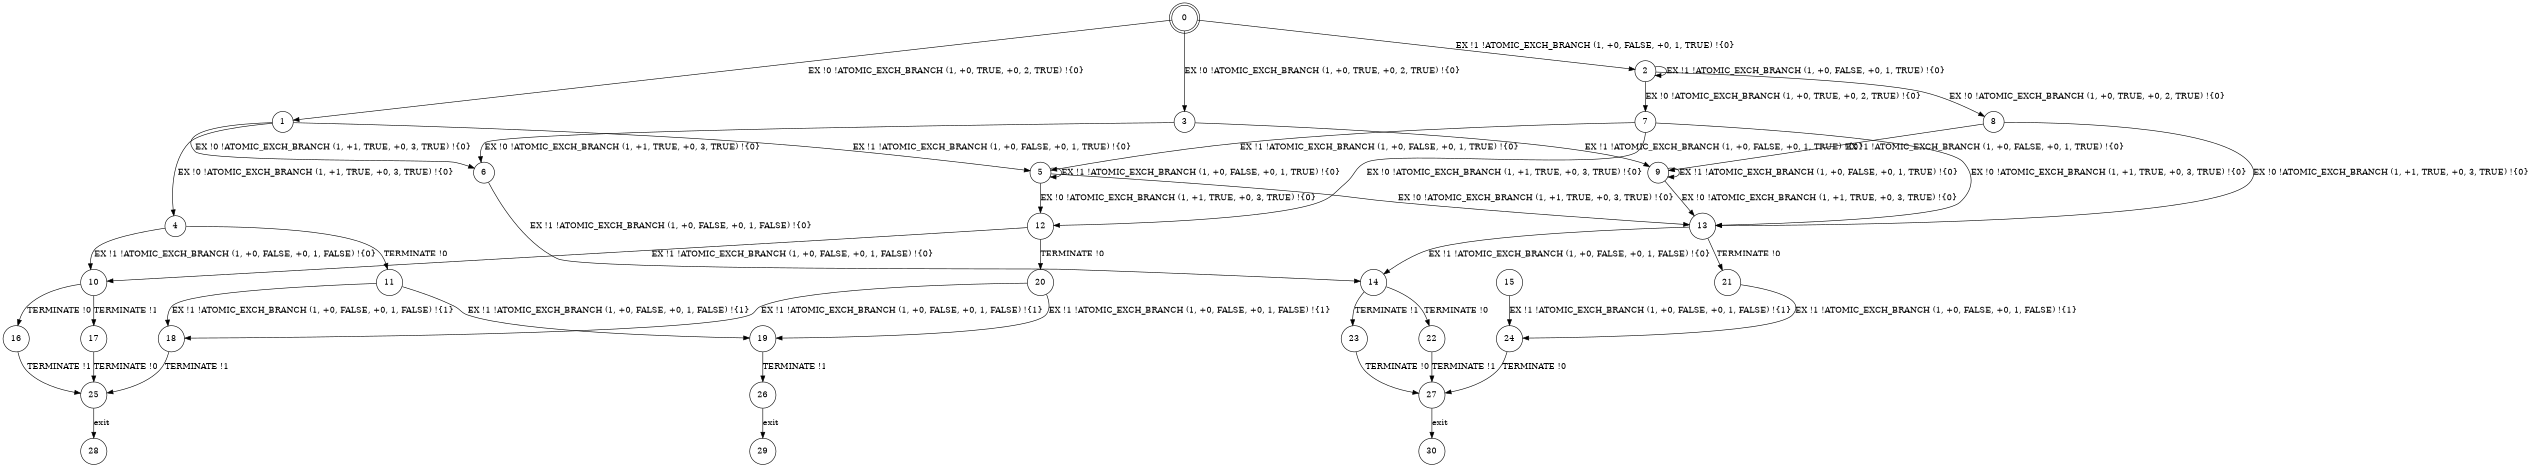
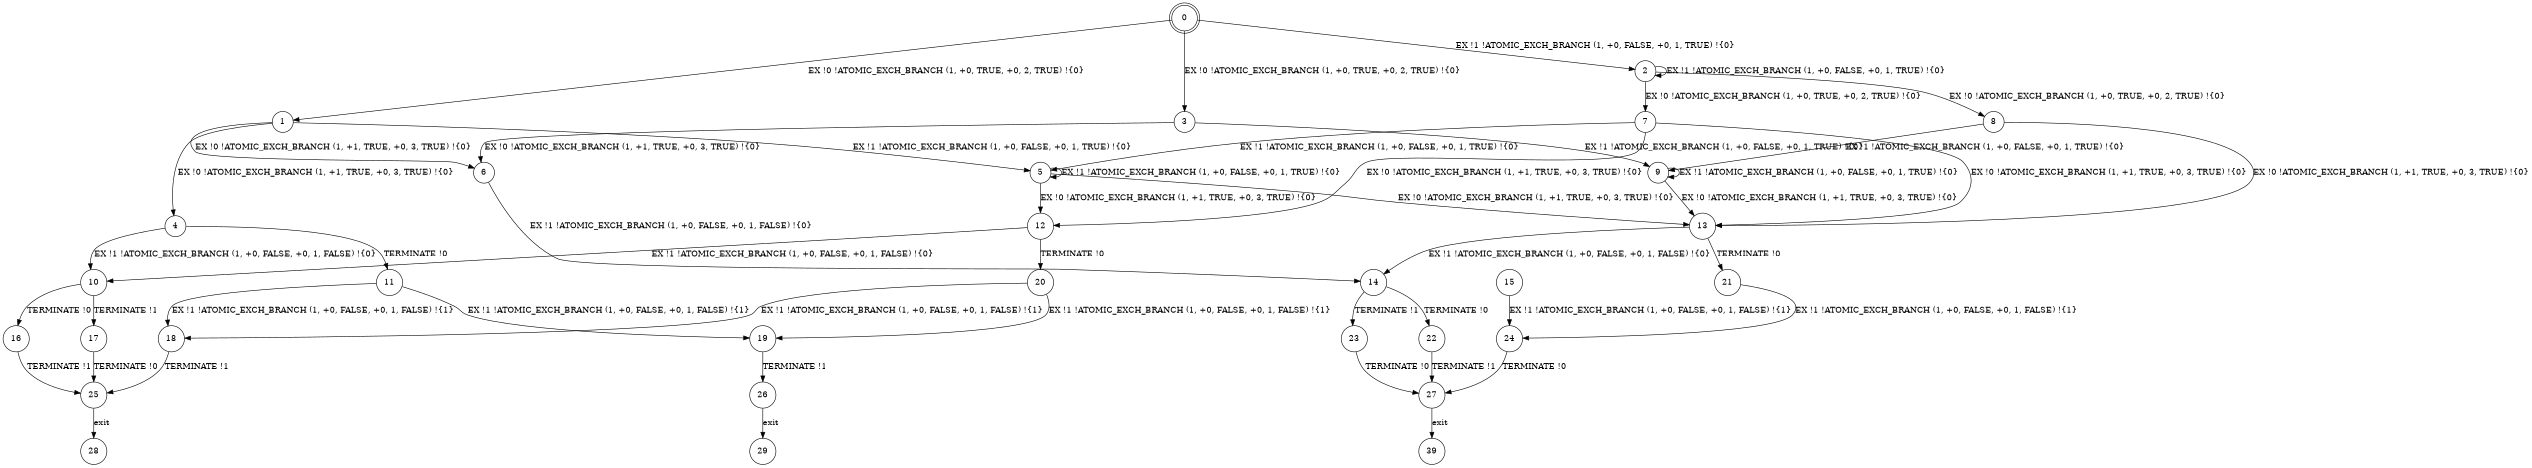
node "30": label "30" -> "39"
